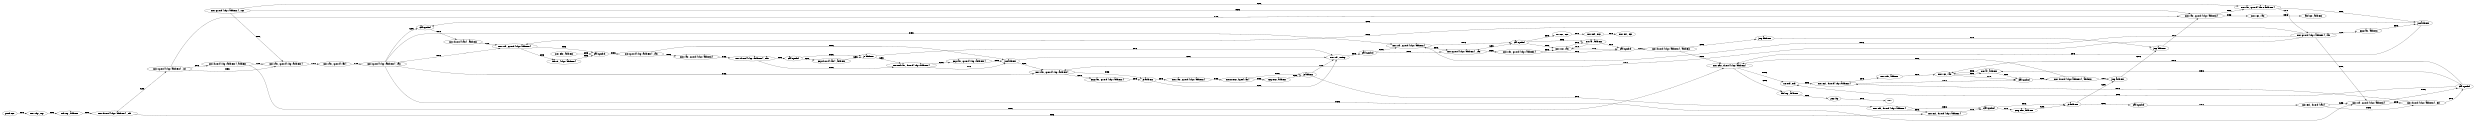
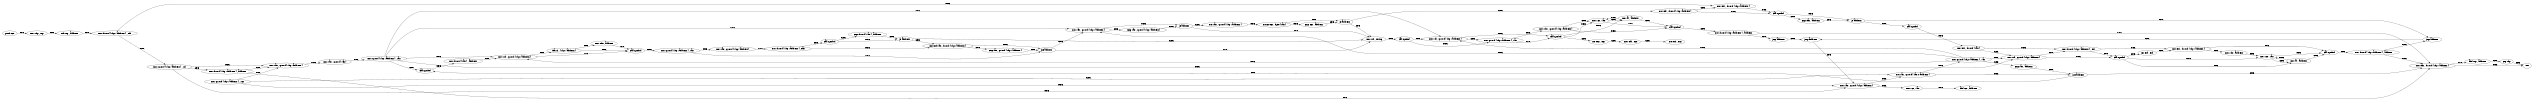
edge "lea rsi , [ rbp - address ]" -> "mov edx , address": added, label "CFG"
edge "mov eax , dword [ rbp - address ]" -> "xor edi , edi": now "mov eax , dword [ rbp - address ]" -> "retn"
